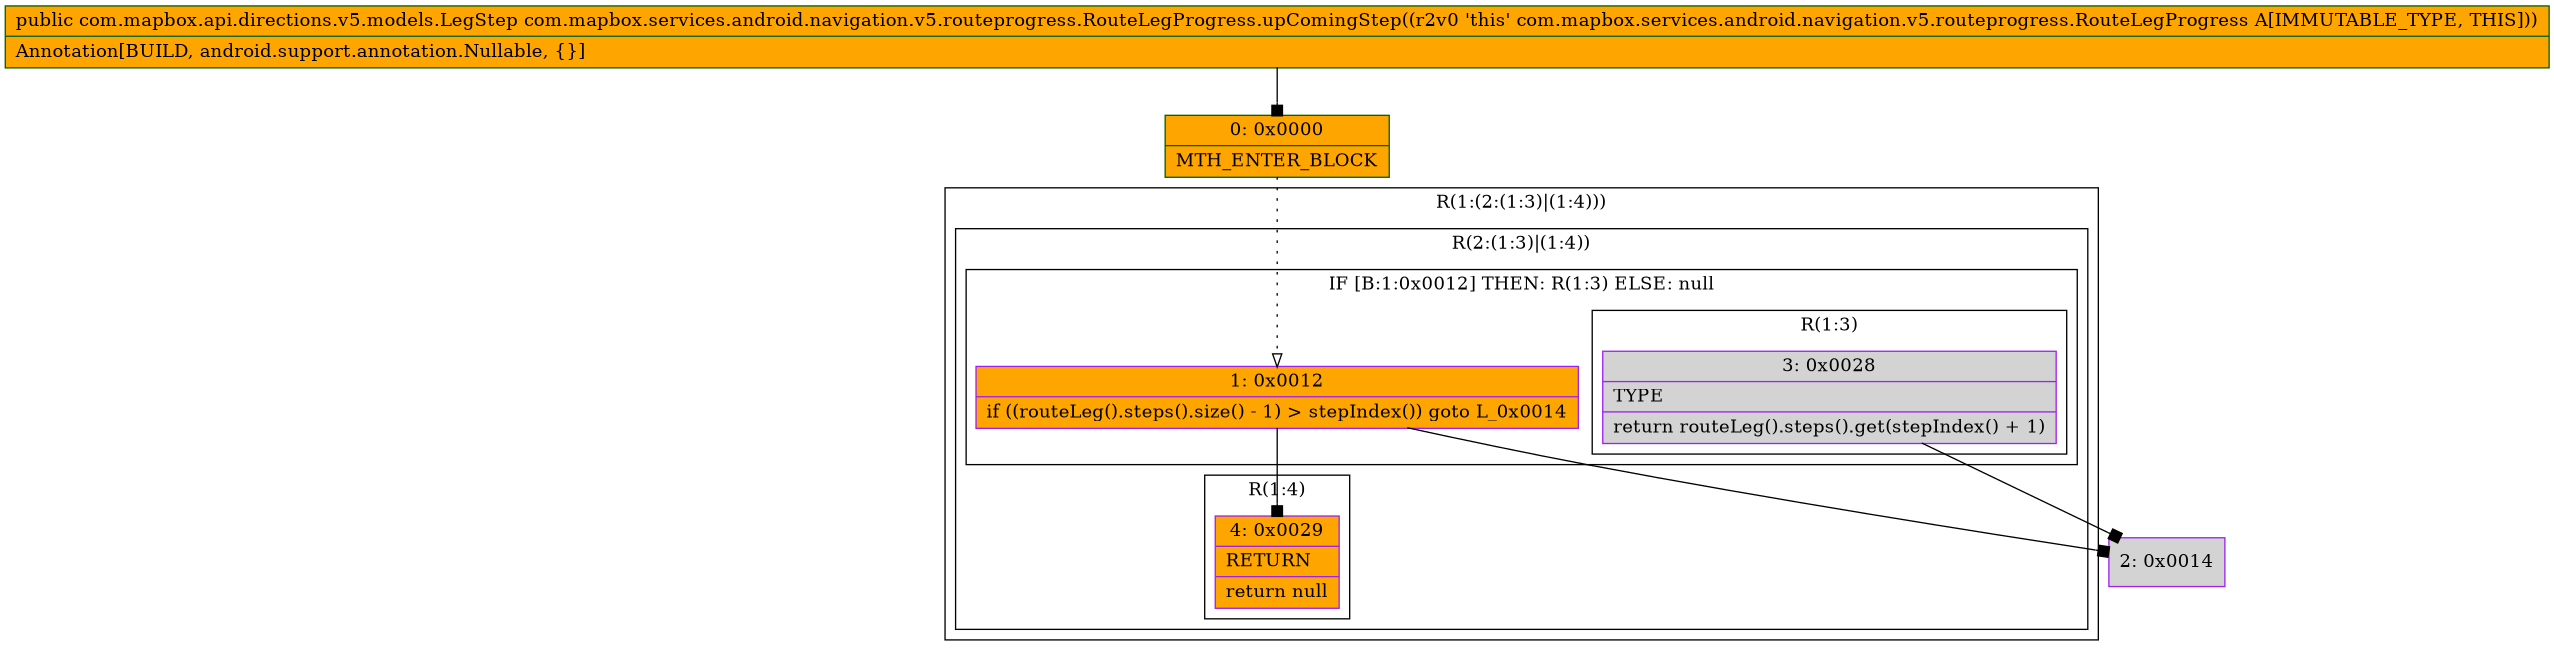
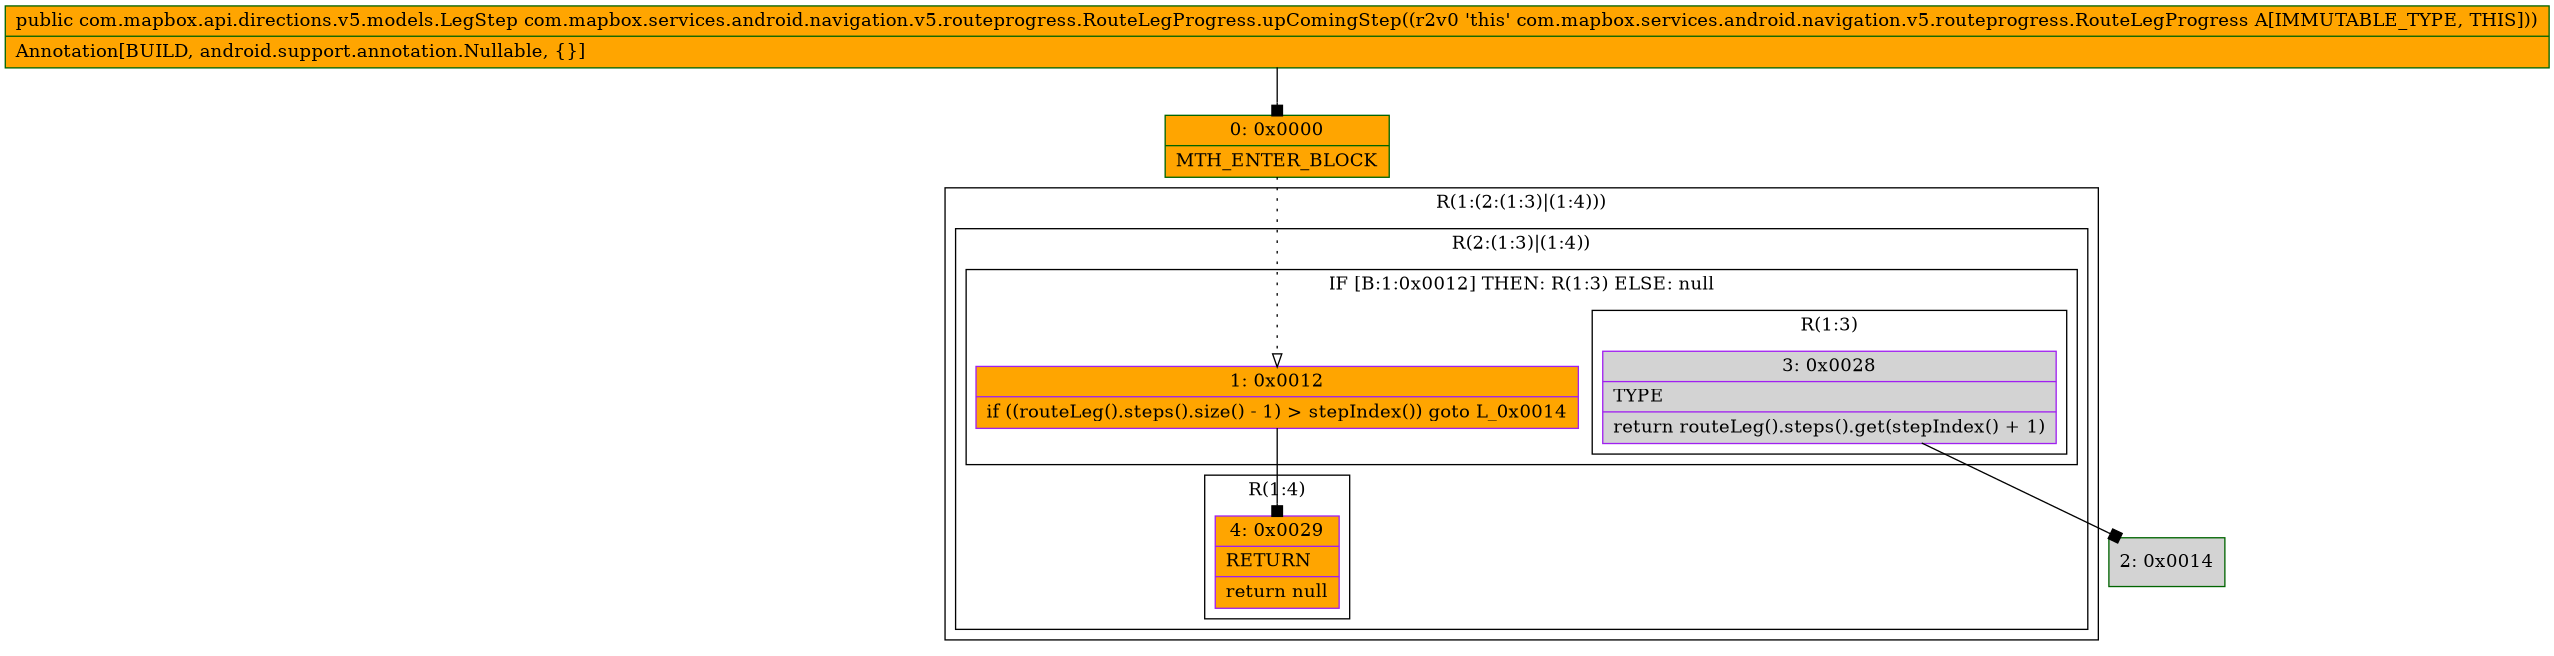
edge "1: 0x0012" -> "2: 0x0014": removed
node "2: 0x0014": color purple -> darkgreen
